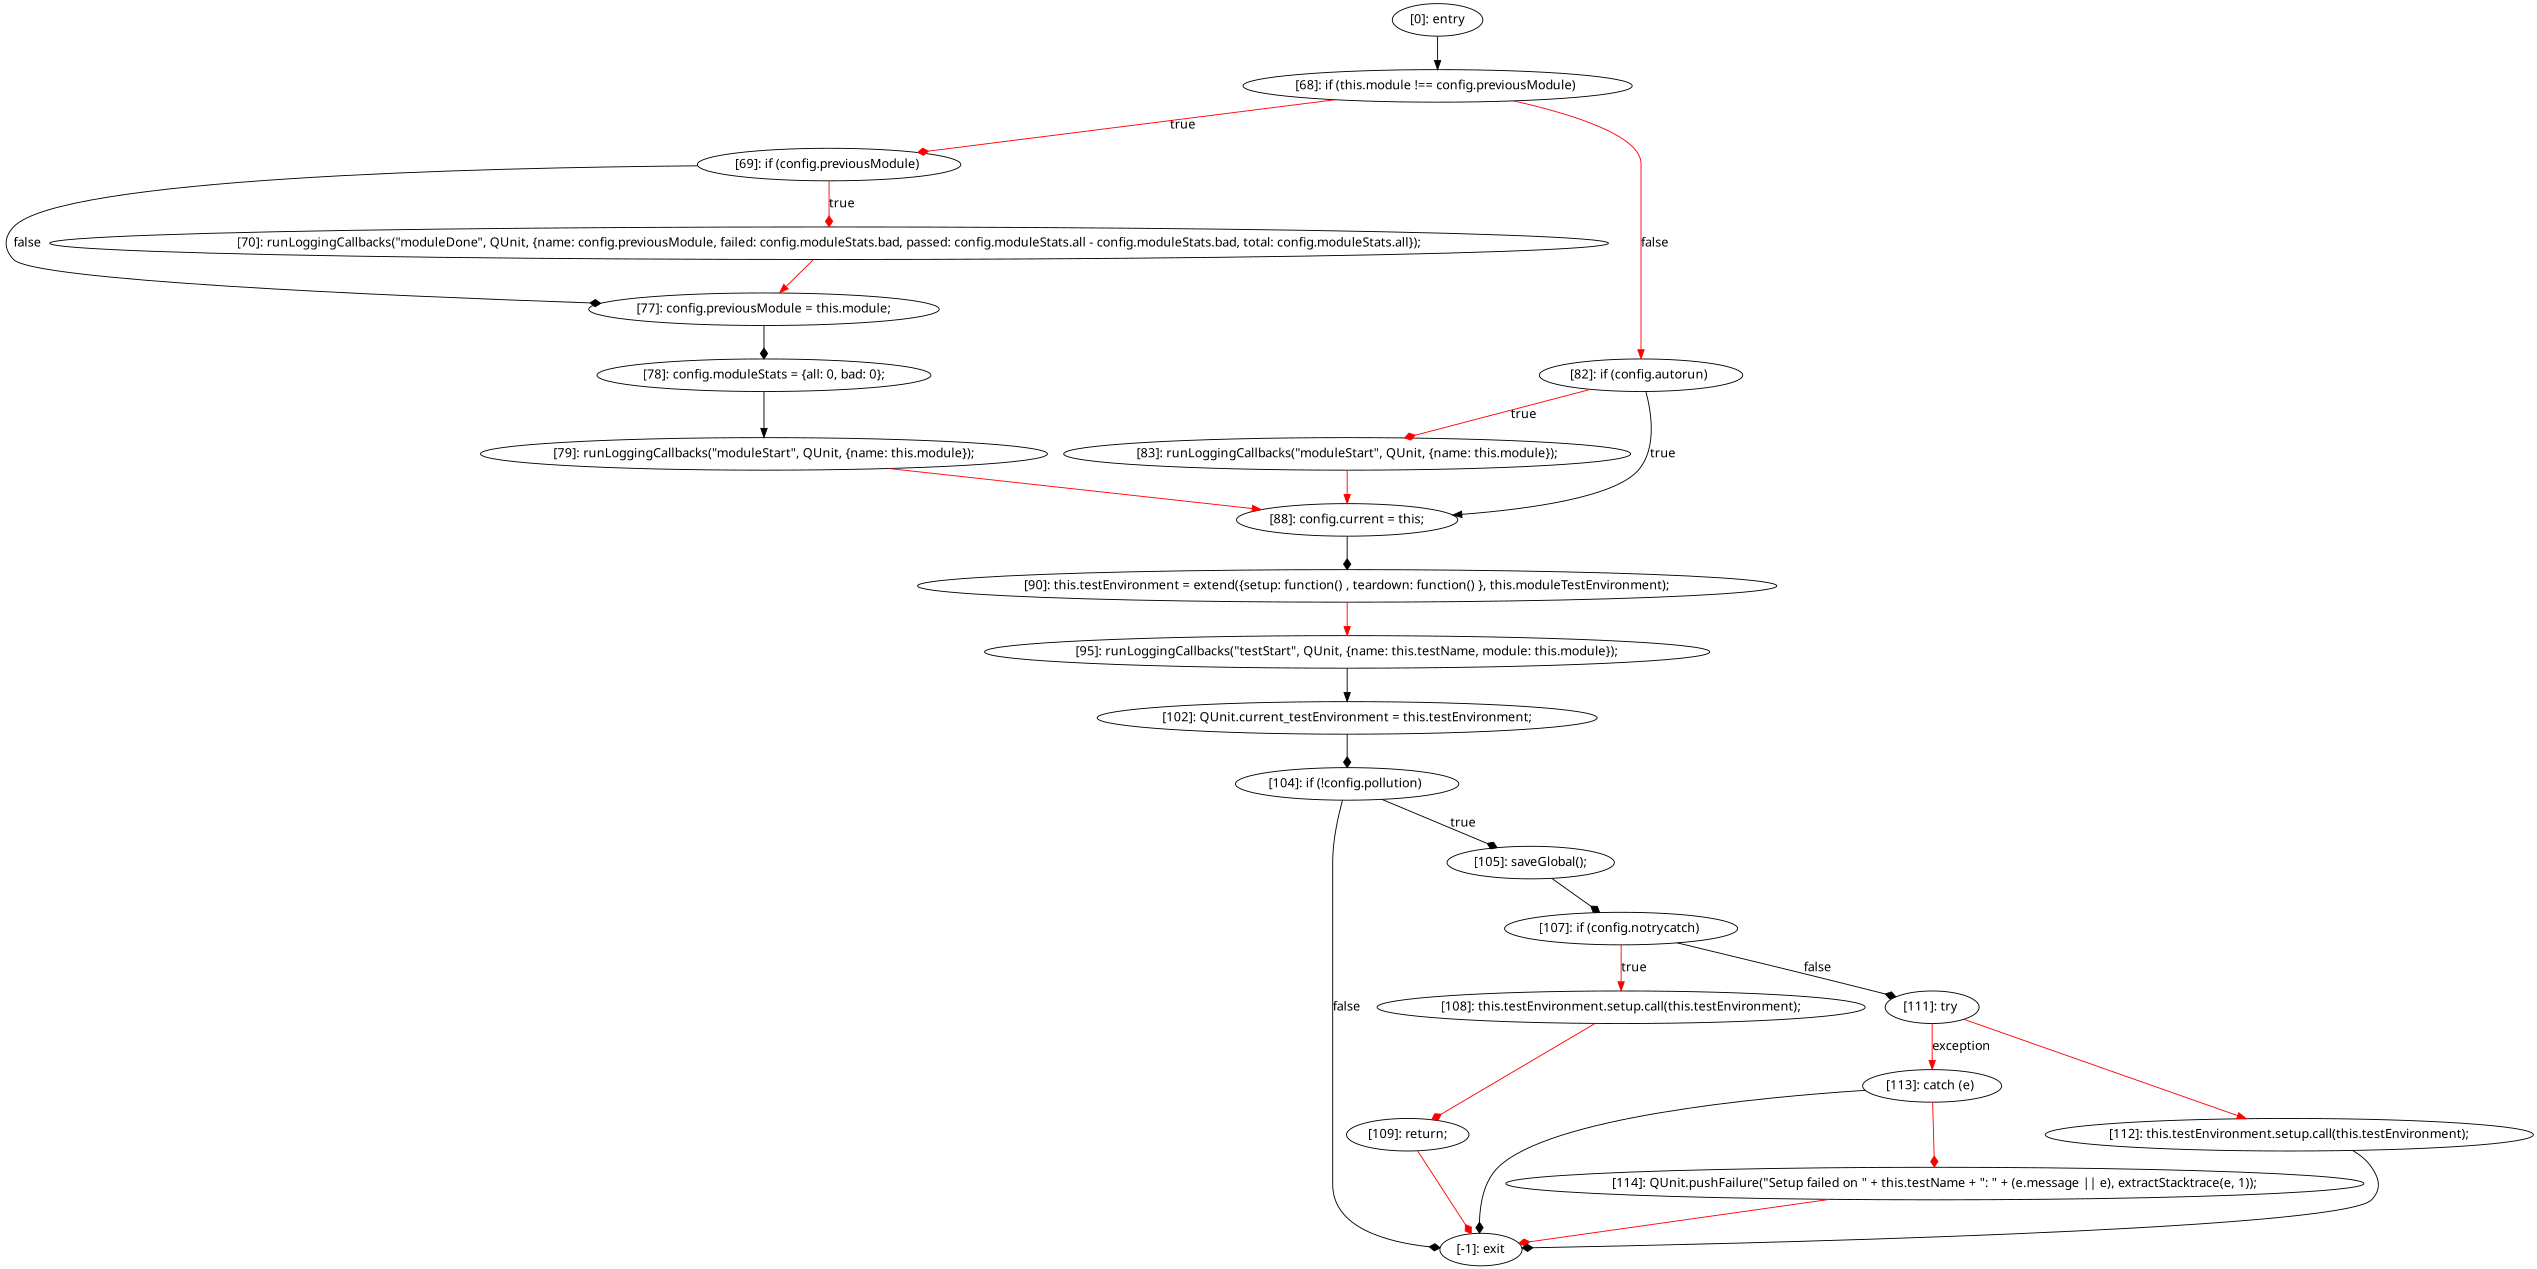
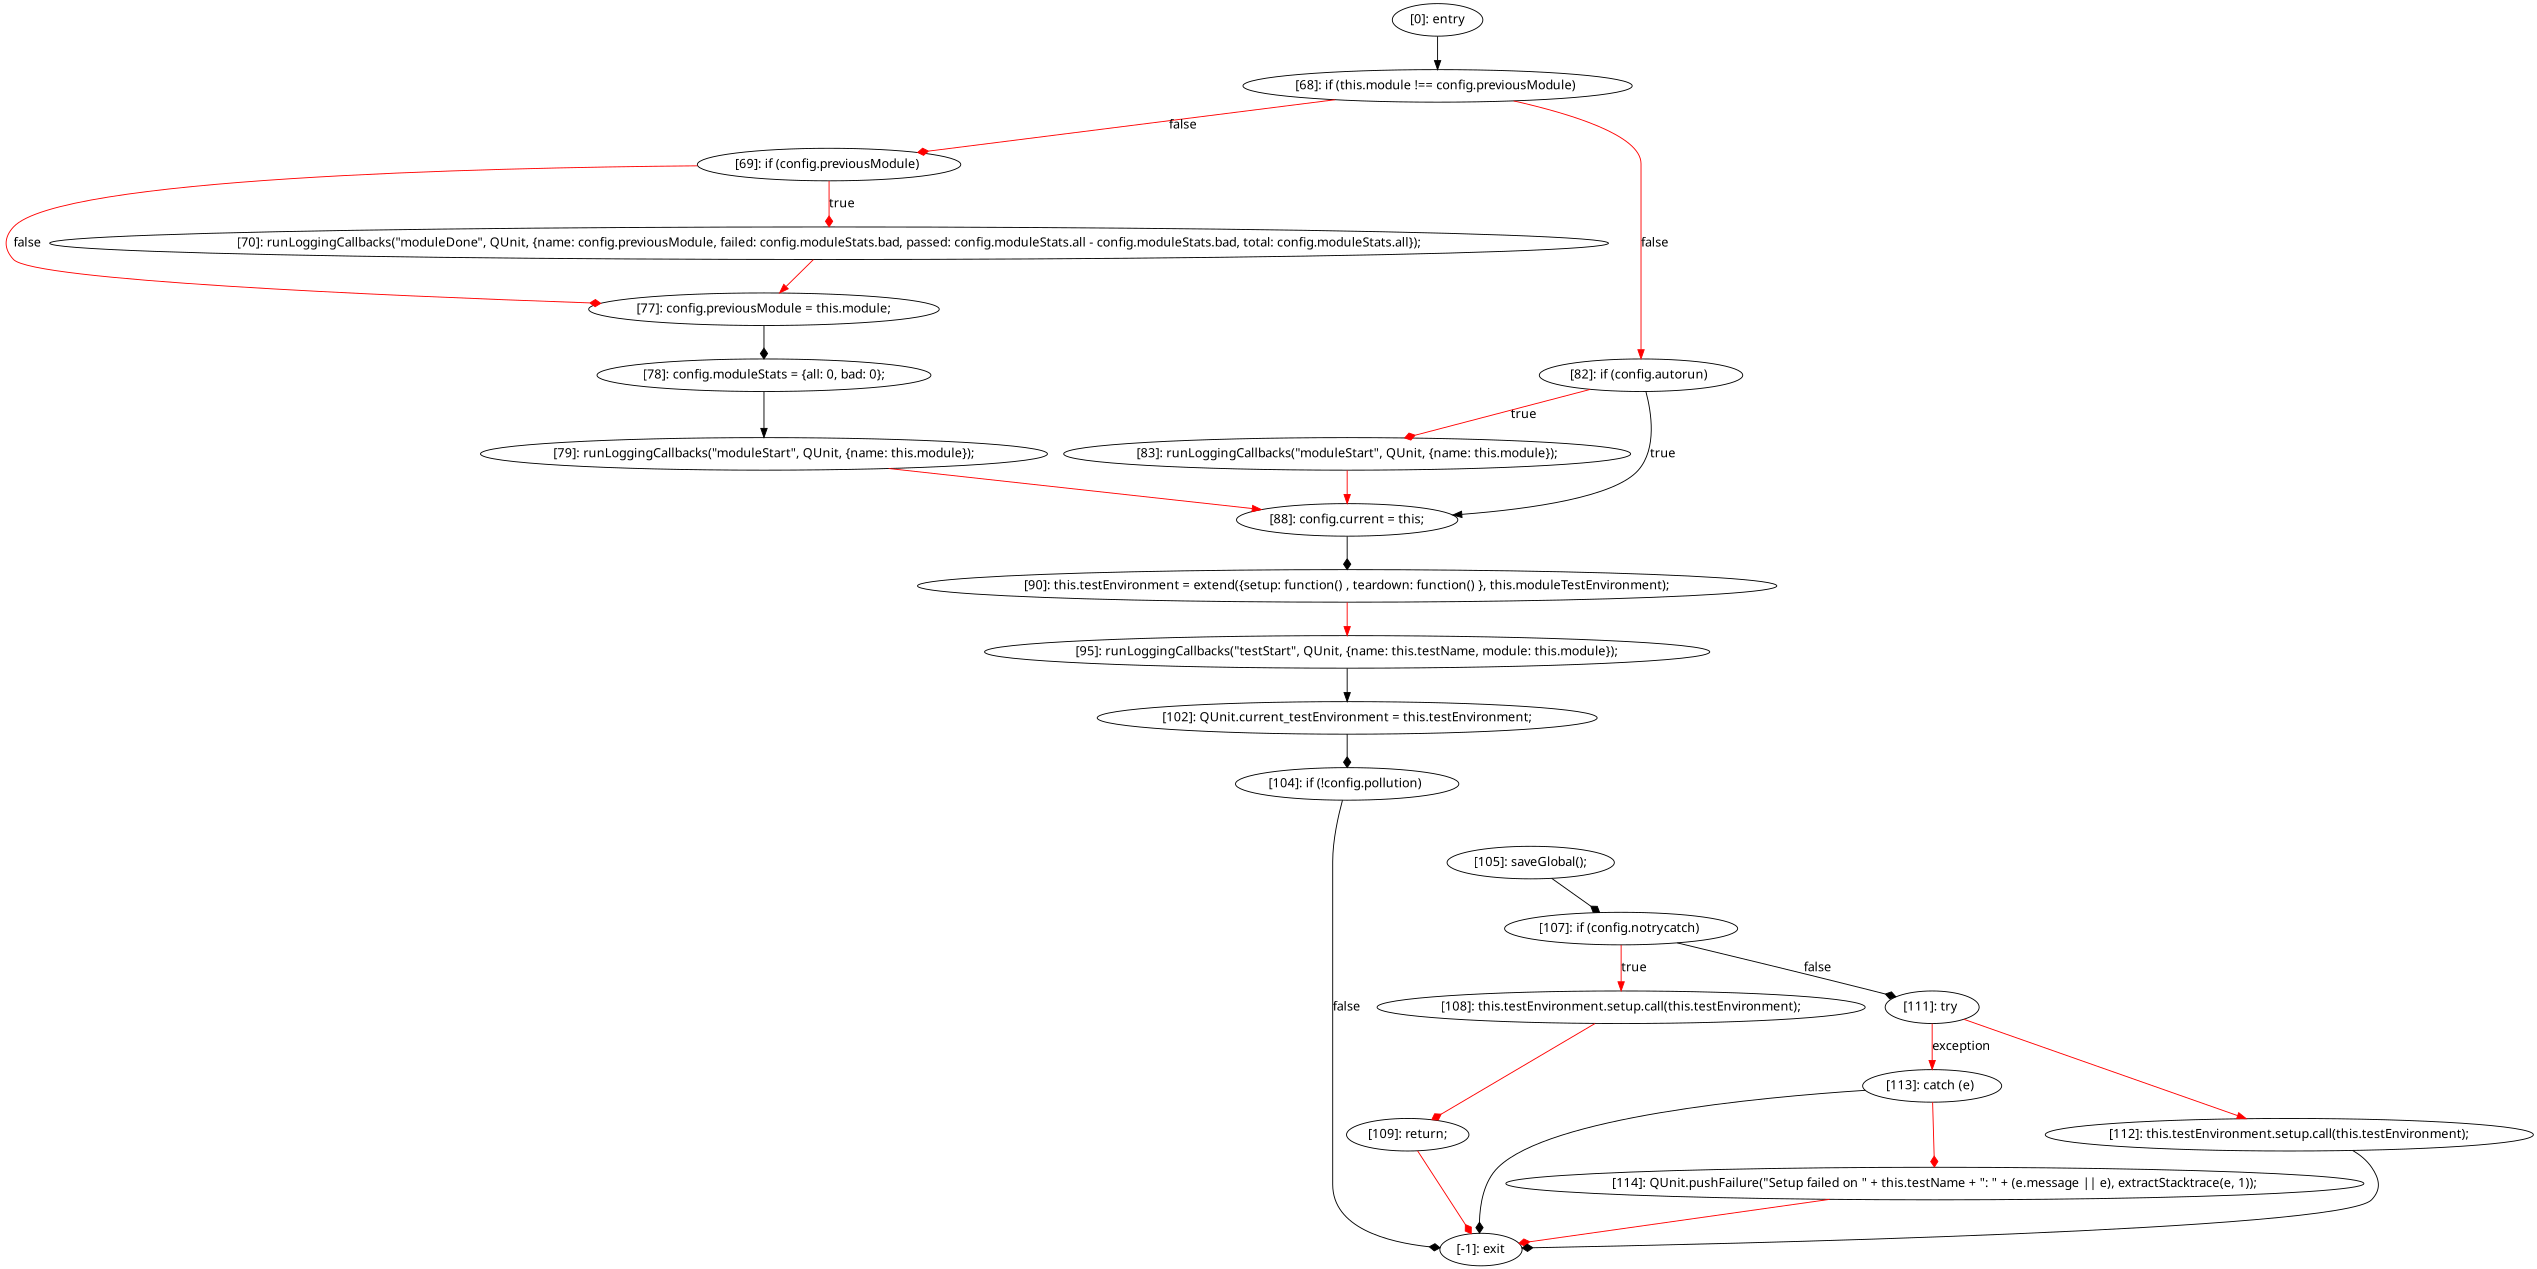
edge "[68]: if (this.module !== config.previousModule)" -> "[69]: if (config.previousModule)": label "true" -> "false"
edge "[69]: if (config.previousModule)" -> "[77]: config.previousModule = this.module;": color black -> red
edge "[104]: if (!config.pollution)" -> "[105]: saveGlobal();": removed, label "true"
